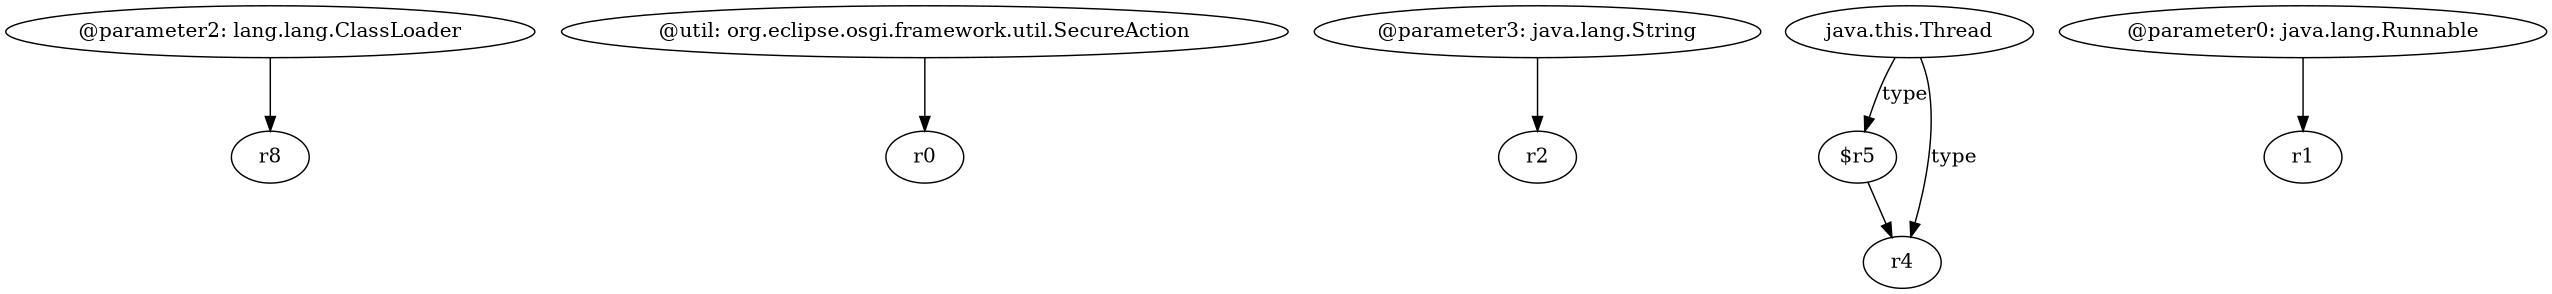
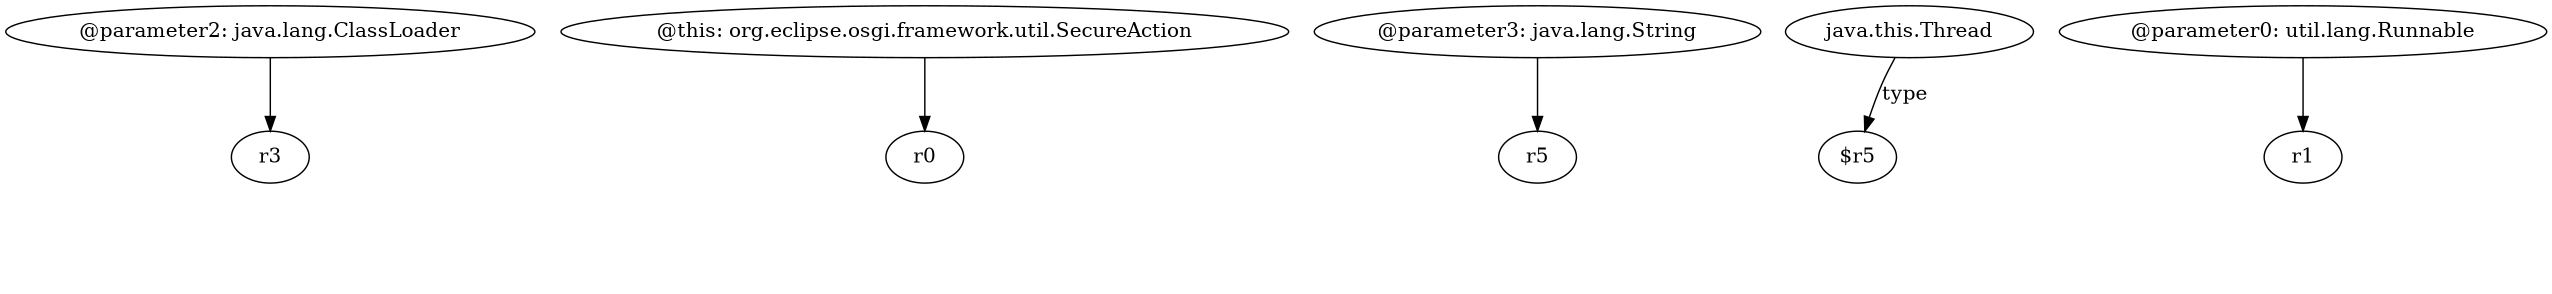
node "@parameter2: lang.lang.ClassLoader": label "@parameter2: lang.lang.ClassLoader" -> "@parameter2: java.lang.ClassLoader"
node "@util: org.eclipse.osgi.framework.util.SecureAction": label "@util: org.eclipse.osgi.framework.util.SecureAction" -> "@this: org.eclipse.osgi.framework.util.SecureAction"
node "@parameter0: java.lang.Runnable": label "@parameter0: java.lang.Runnable" -> "@parameter0: util.lang.Runnable"
node "r8": label "r8" -> "r3"
node "r2": label "r2" -> "r5"
node "r4": removed
